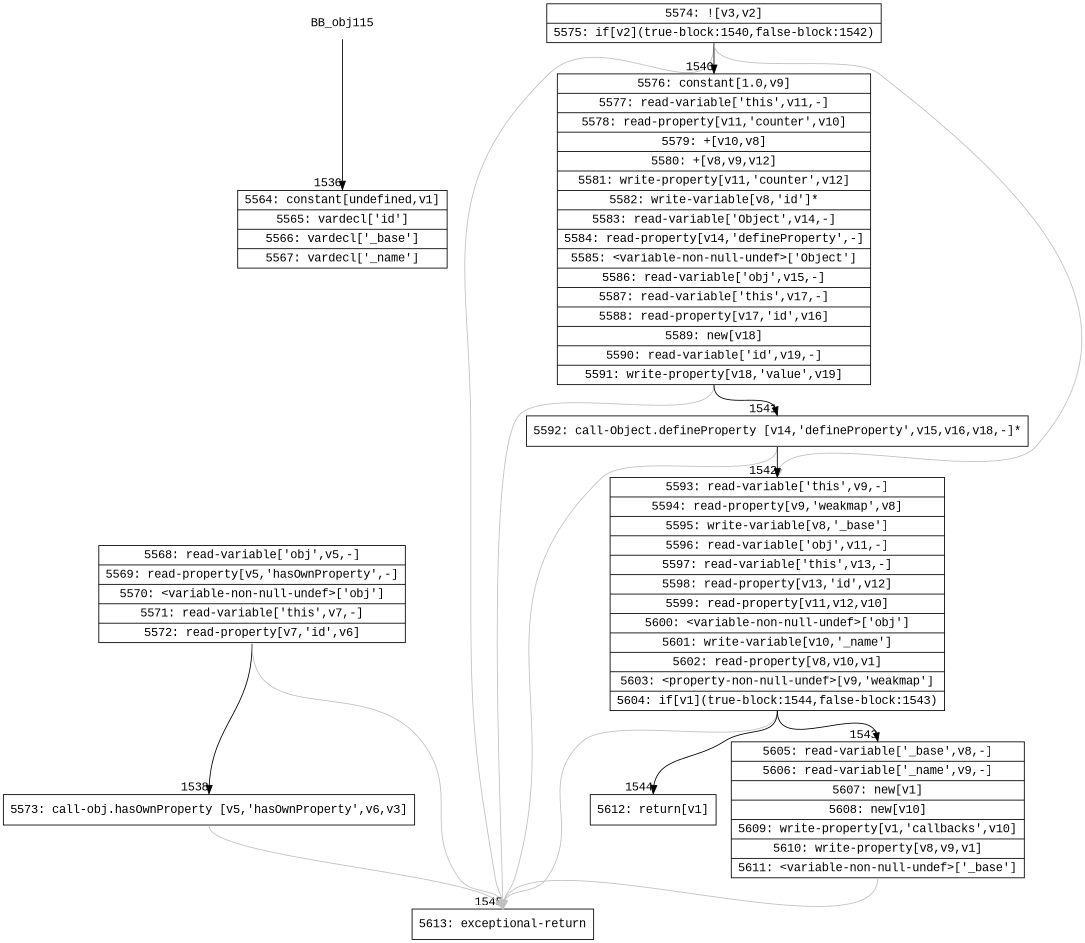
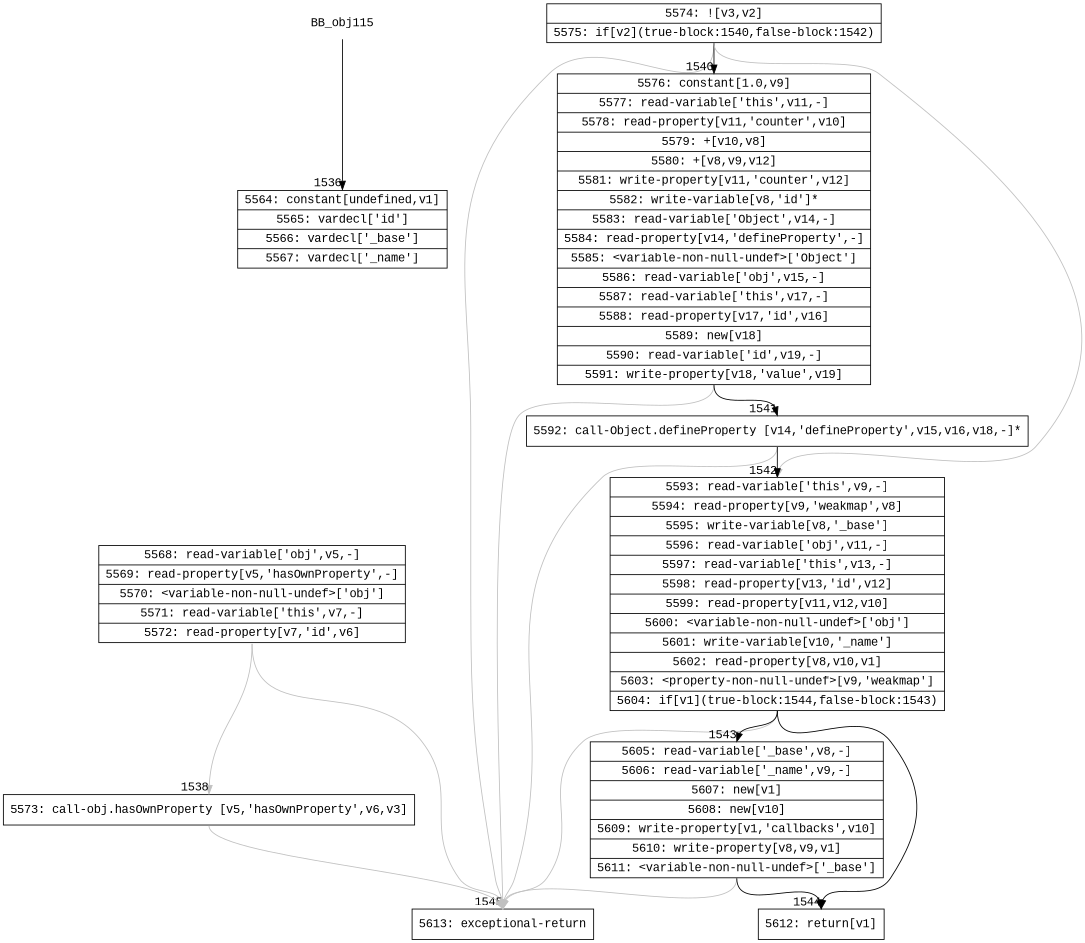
edge "5568: read-variable['obj',v5,-]" -> "5573: call-obj.hasOwnProperty [v5,'hasOwnProperty',v6,v3]": color black -> gray
edge "5605: read-variable['_base',v8,-]" -> "5612: return[v1]": added
